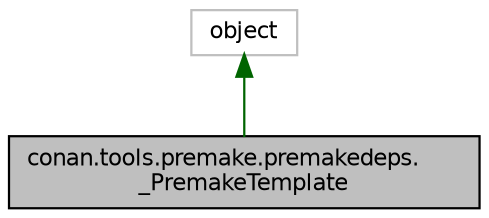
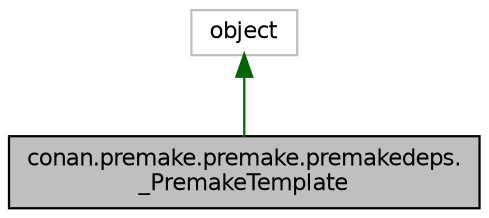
node "conan.tools.premake.premakedeps. _PremakeTemplate": label "conan.tools.premake.premakedeps. _PremakeTemplate" -> "conan.premake.premake.premakedeps. _PremakeTemplate"
